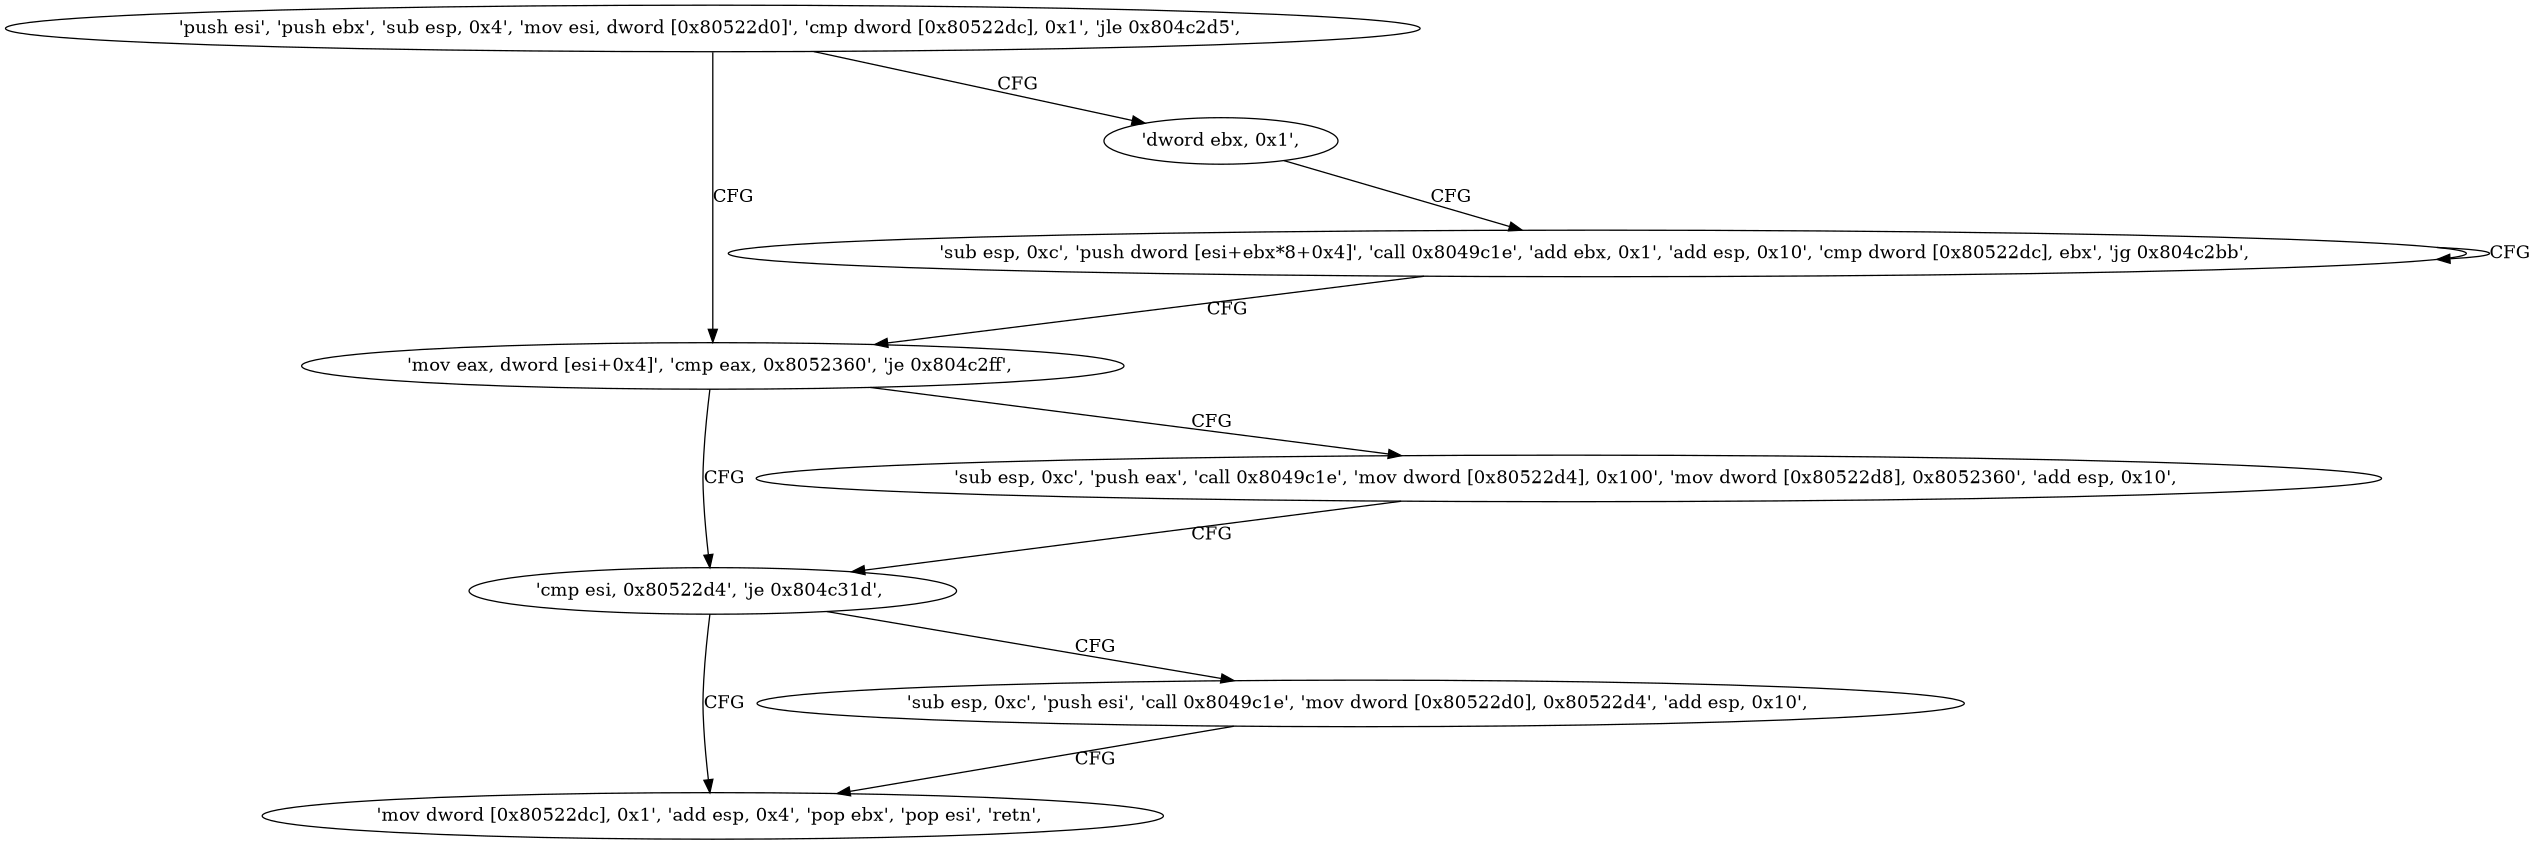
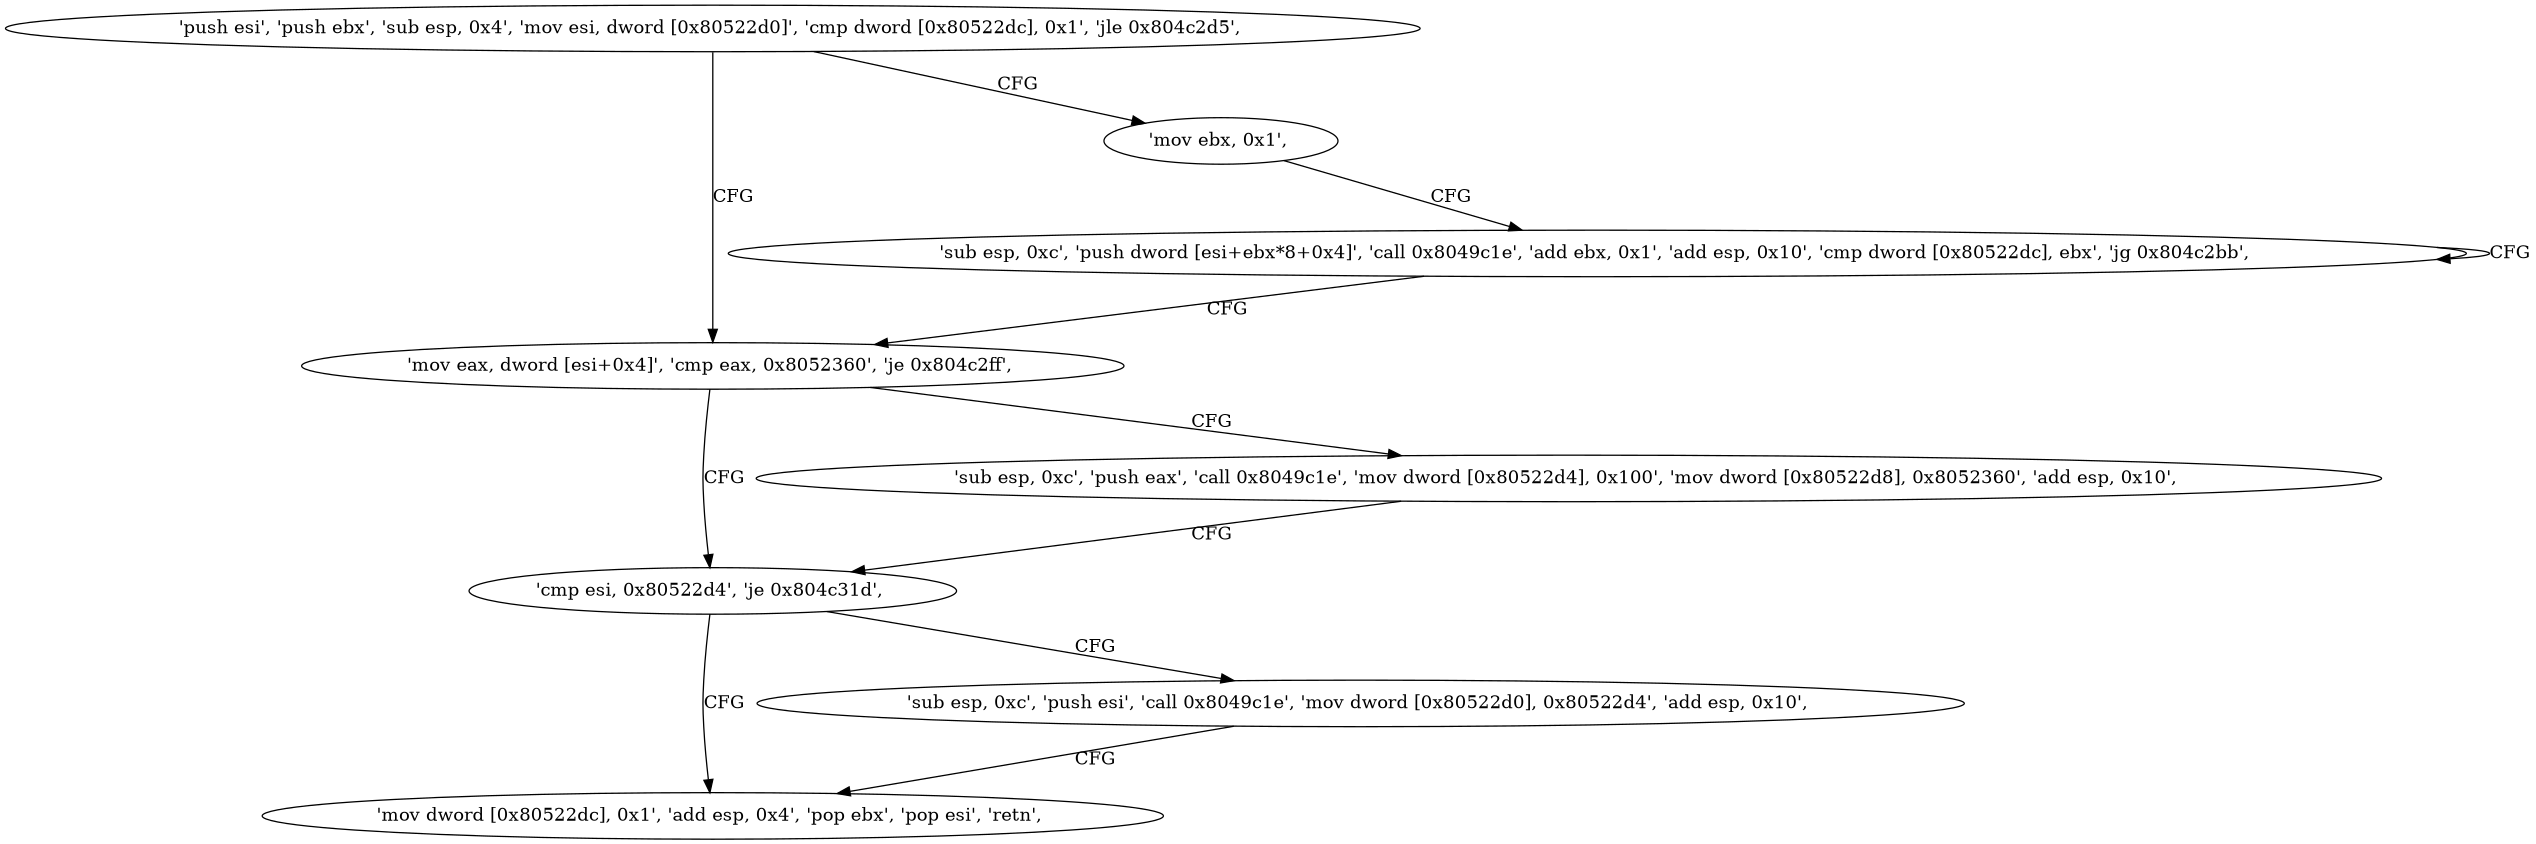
node "'dword ebx, 0x1',": label "'dword ebx, 0x1'," -> "'mov ebx, 0x1',"
